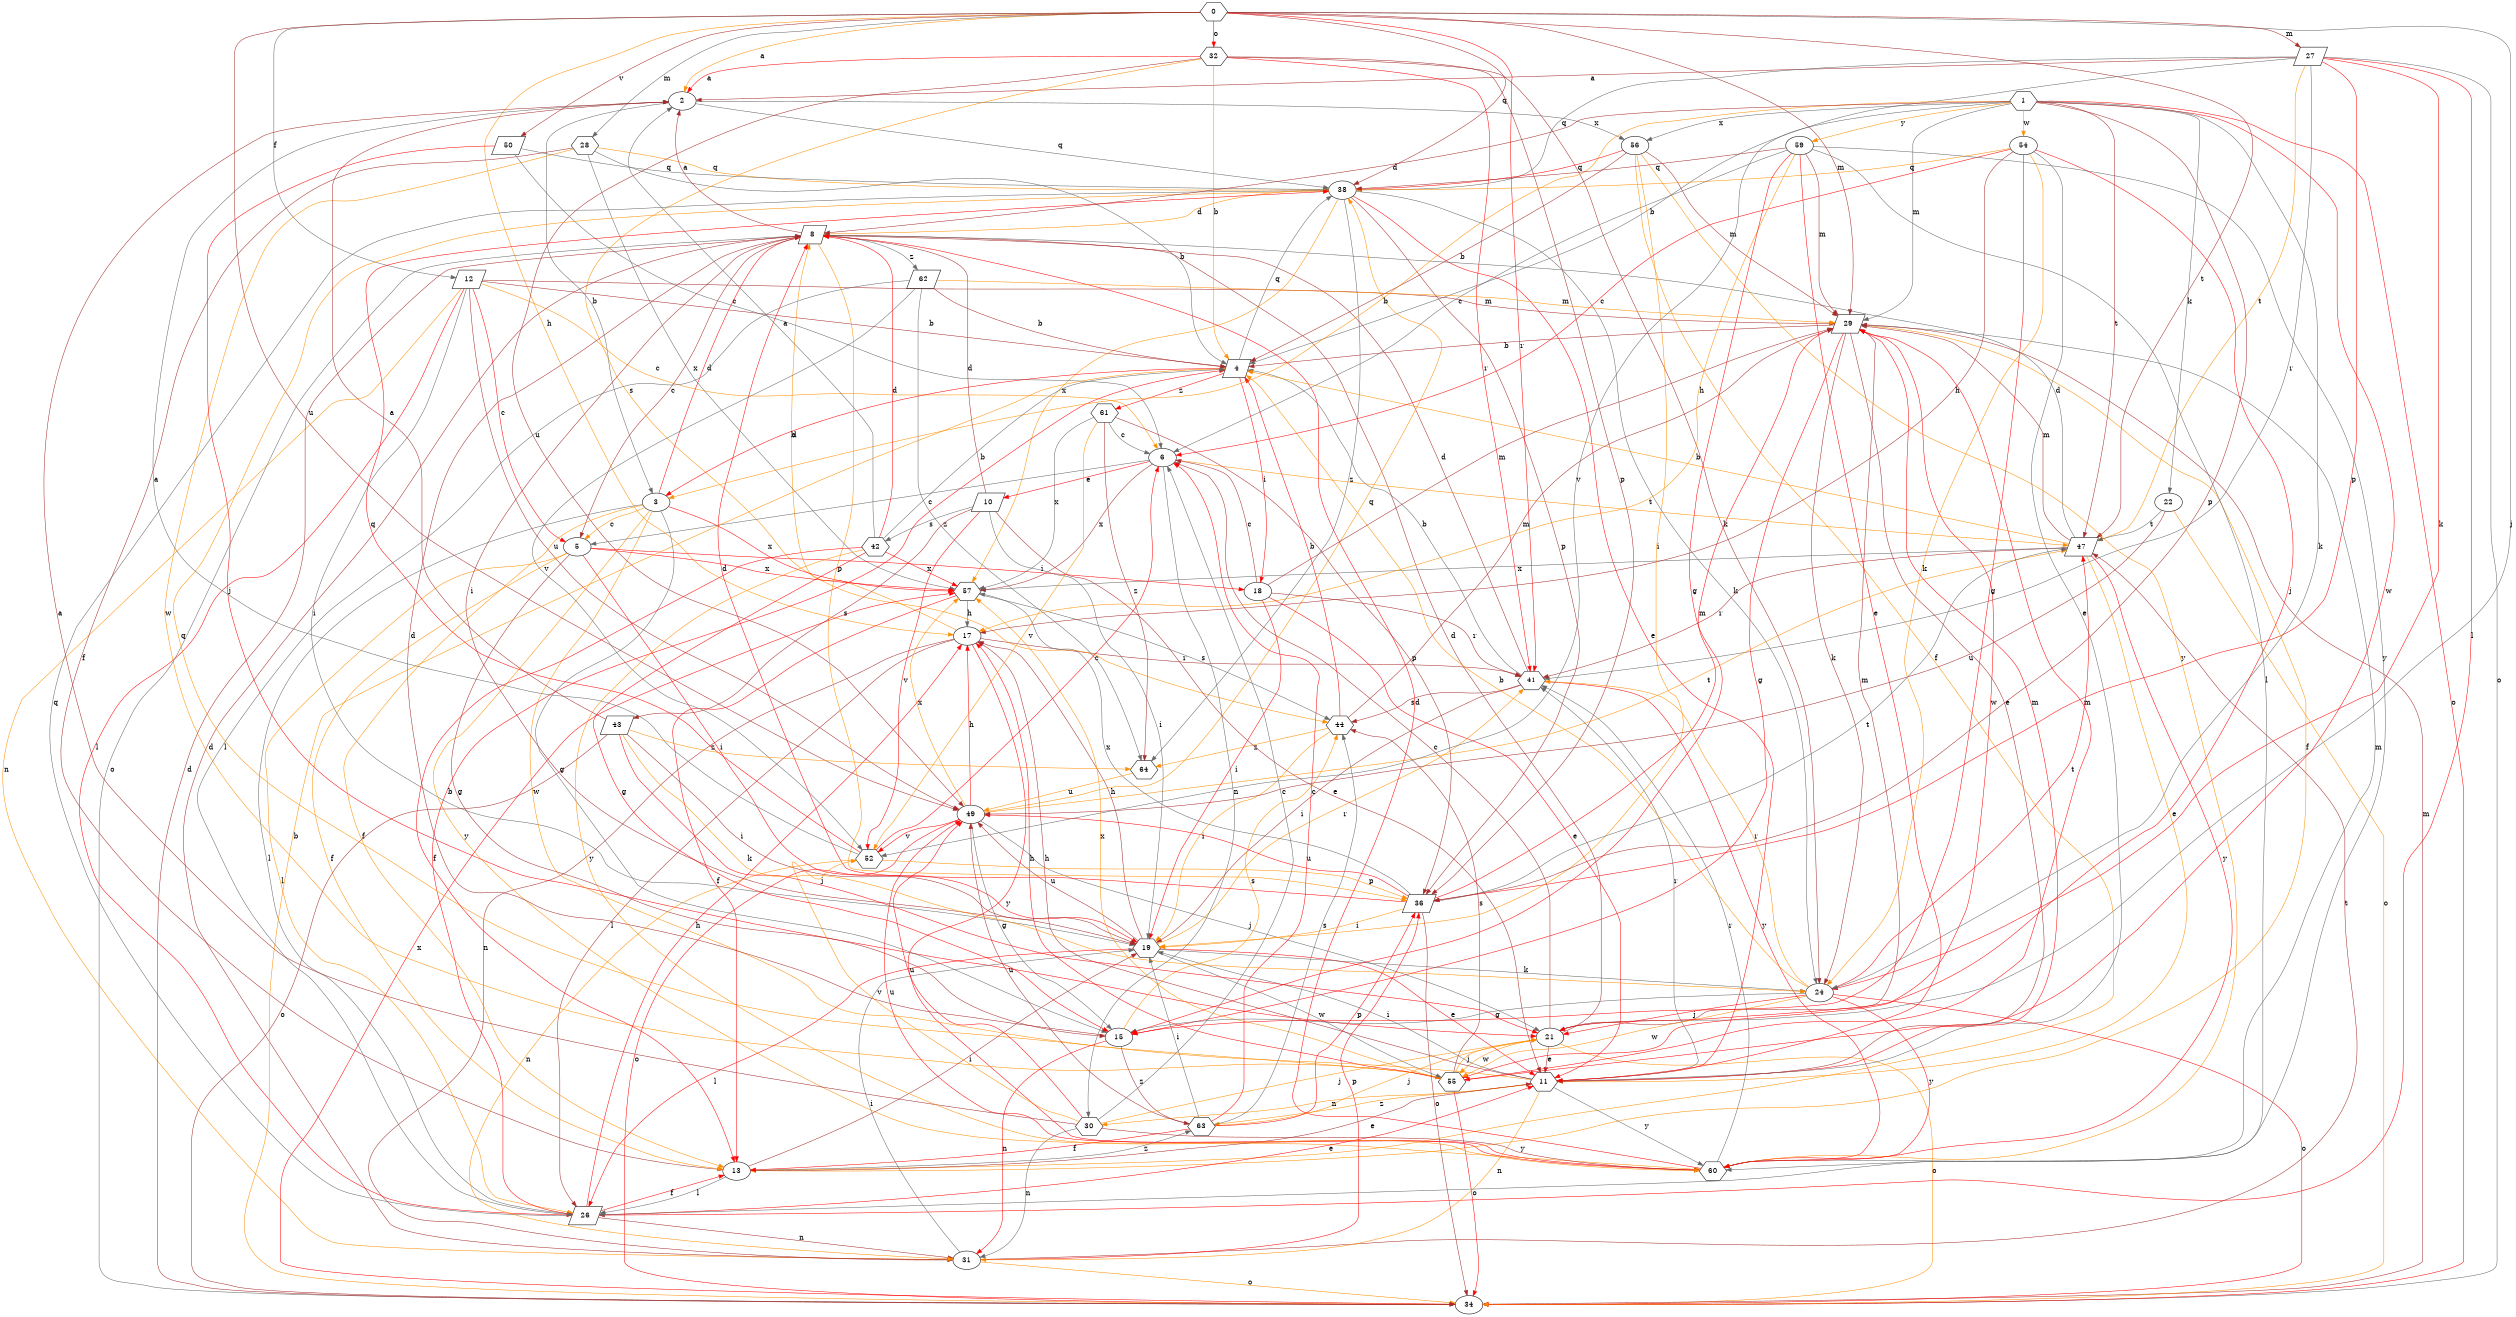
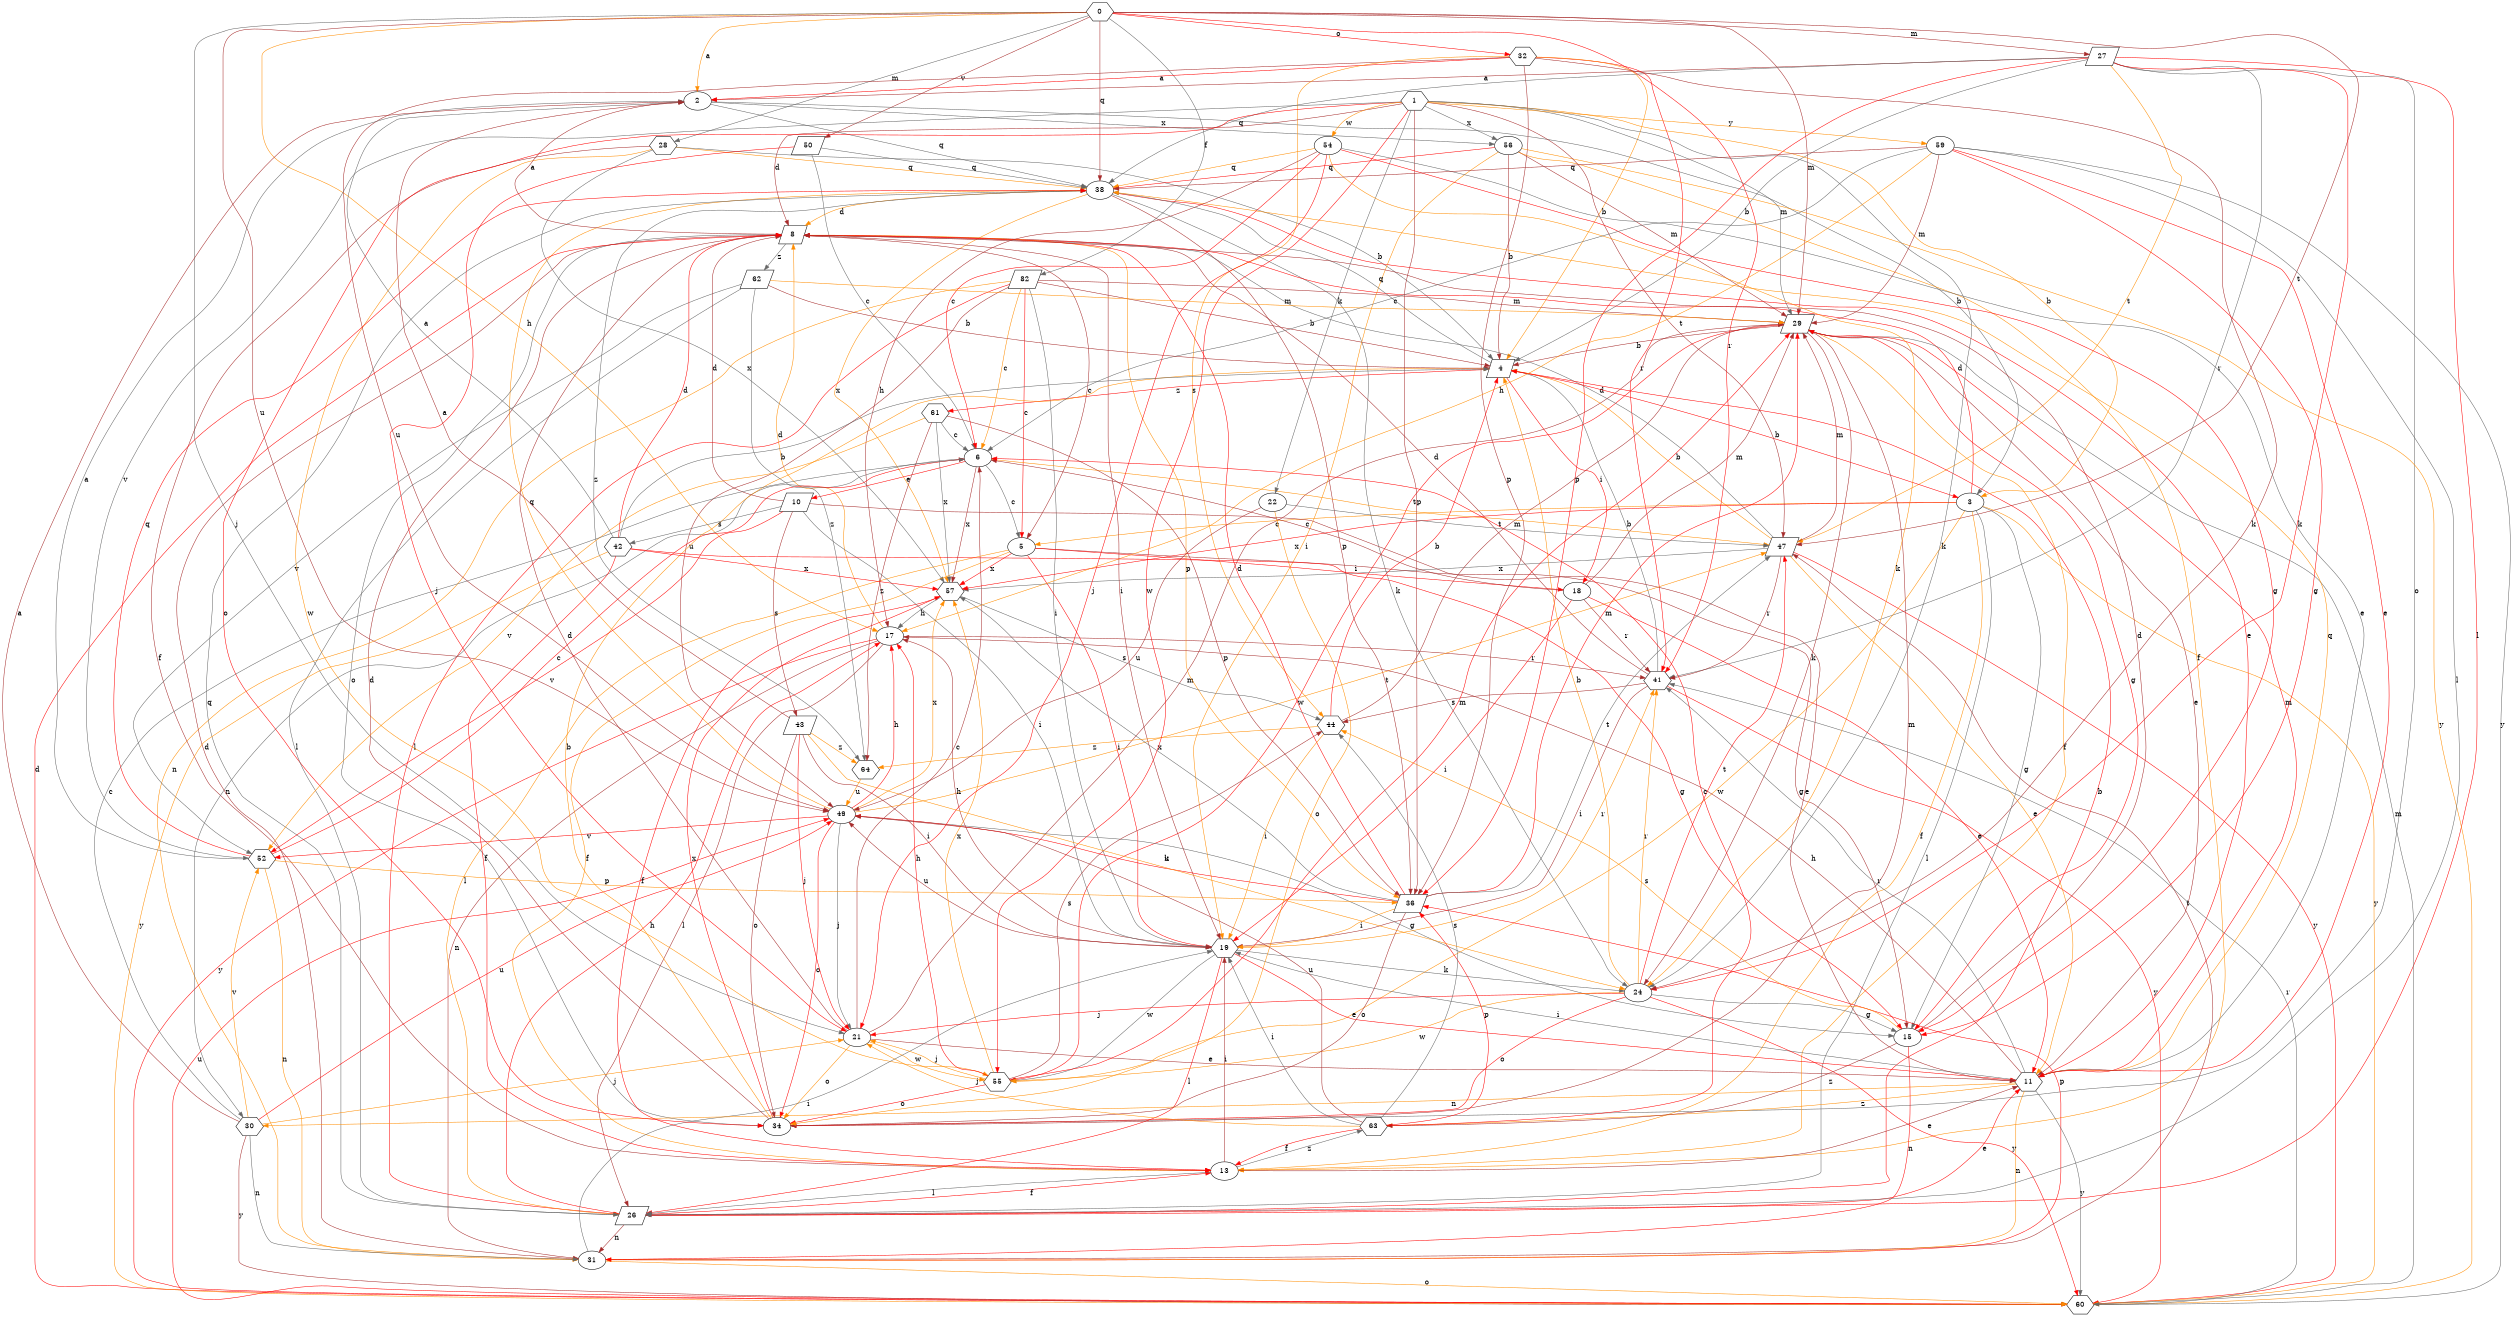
node "12": label "12" -> "82"
edge "31" -> "34": now "31" -> "60"
